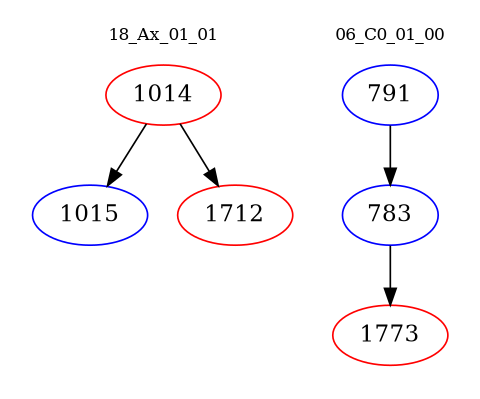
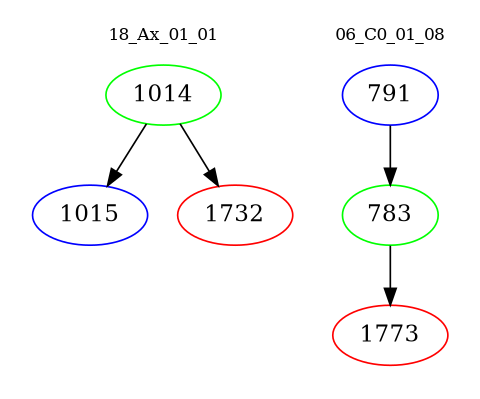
cluster "06_C0_01_00": label "06_C0_01_00" -> "06_C0_01_08"
node "1014": color red -> green
node "1712": label "1712" -> "1732"
node "783": color blue -> green
